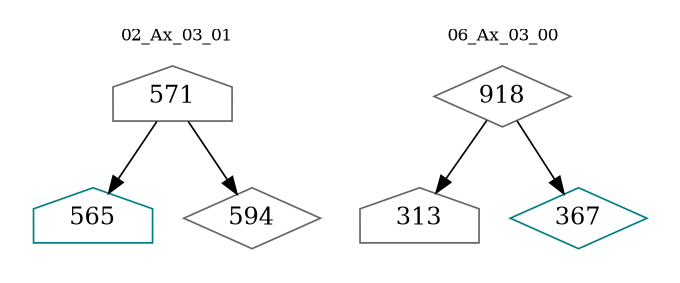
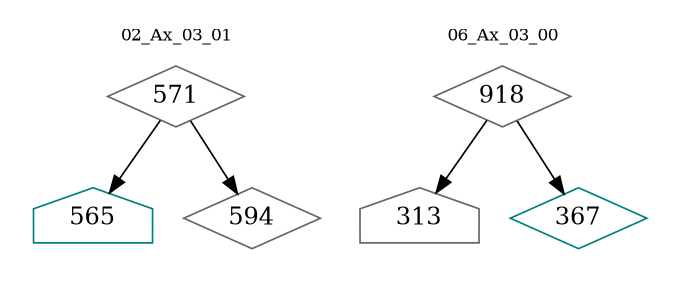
node "571": shape house -> diamond
